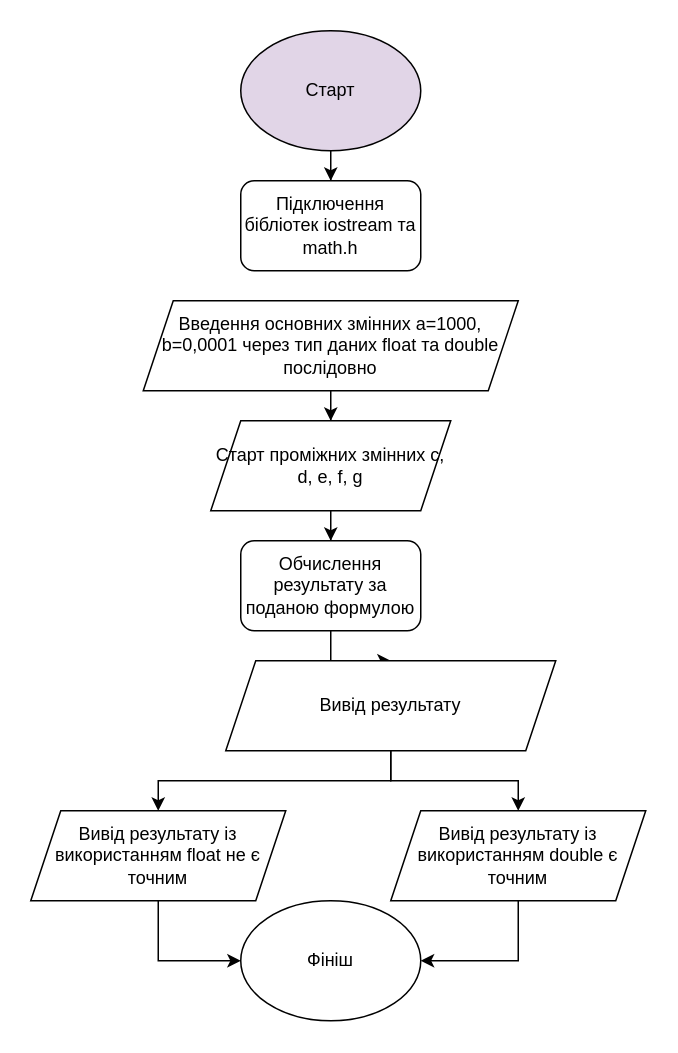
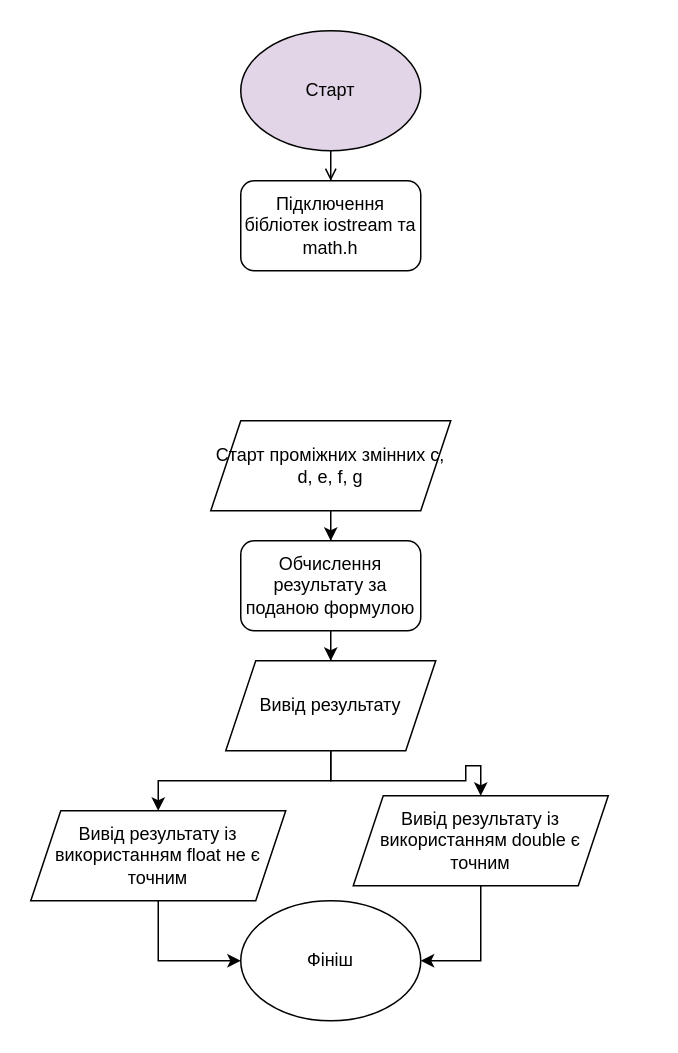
edge "Старт" -> "Підключення бібліотек iostream та math.h": arrowhead classic -> open
node "Введення основних змінних a=1000, b=0,0001 через тип даних float та double послідовно": removed
edge "Введення основних змінних a=1000, b=0,0001 через тип даних float та double послідовно" -> "Старт проміжних змінних c, d, e, f, g": removed
node "Вивід результату": size 330x90 -> 210x90
node "Вивід результату із використанням double є точним": moved (518, 856) -> (481, 841)
